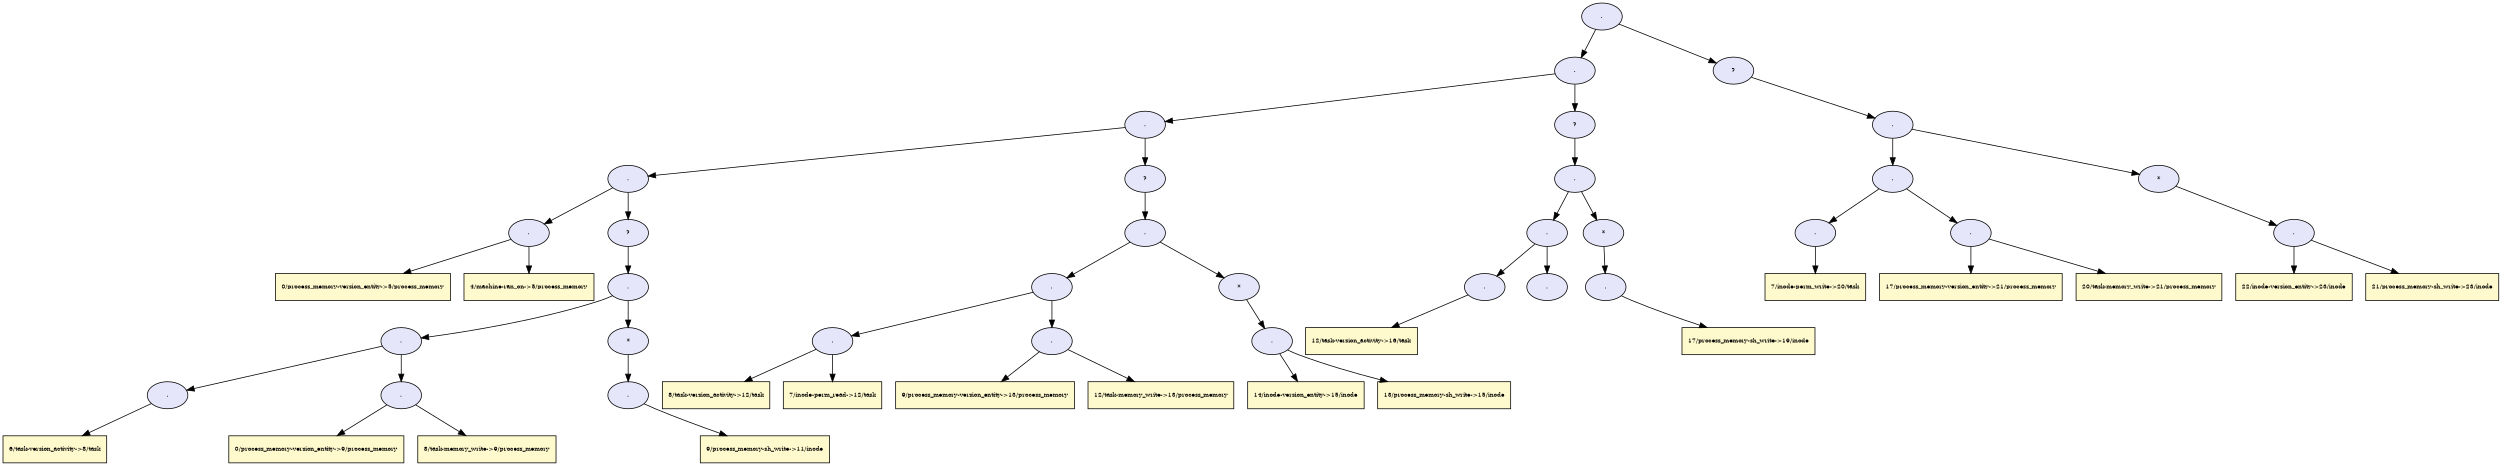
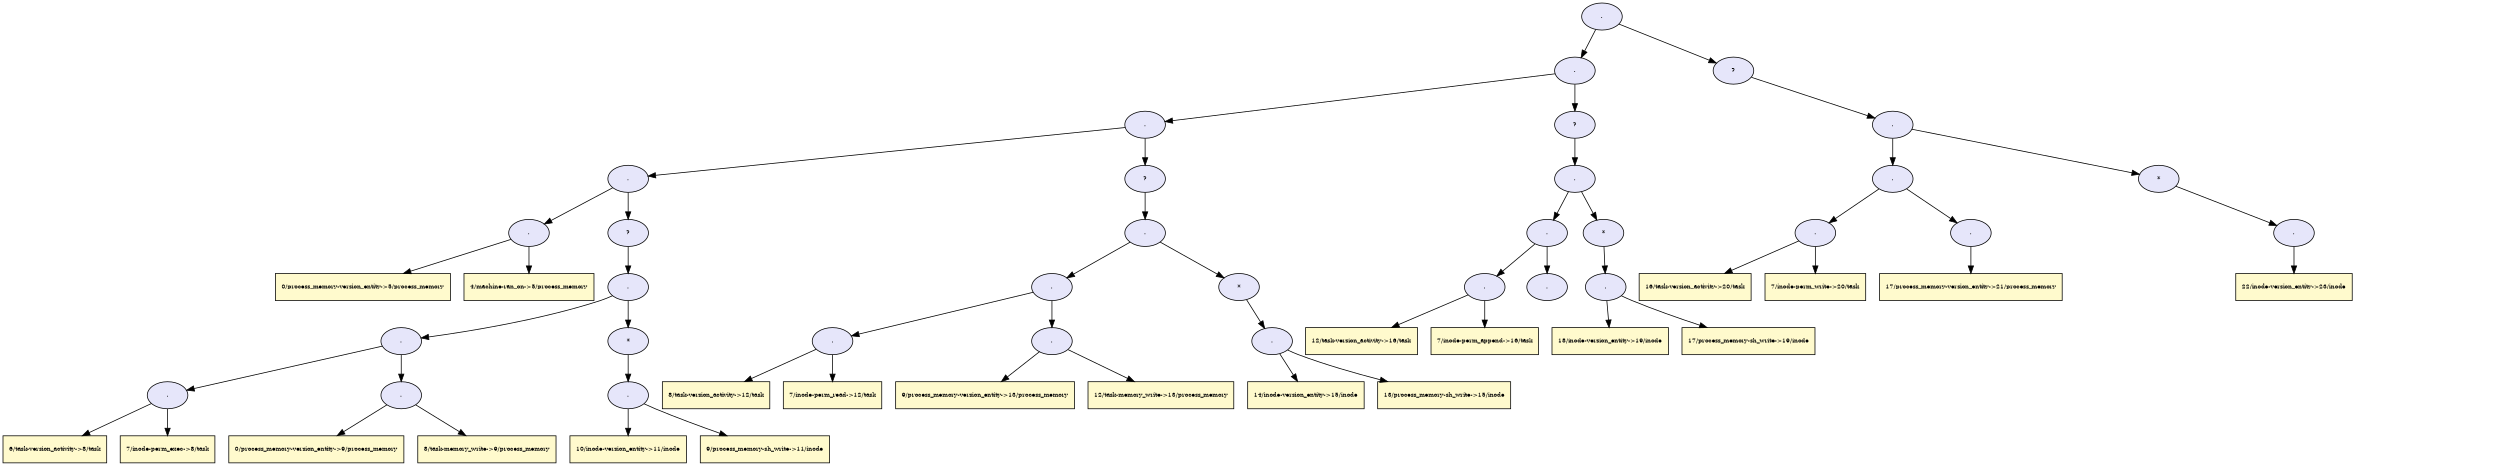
node "16/task-version_activity->20/task": added
node "20/task-memory_write->21/process_memory": removed
node "21/process_memory-sh_write->23/inode": removed
node "7/inode-perm_append->16/task": added
node "18/inode-version_entity->19/inode": added
node "7/inode-perm_exec->8/task": added
node "10/inode-version_entity->11/inode": added
